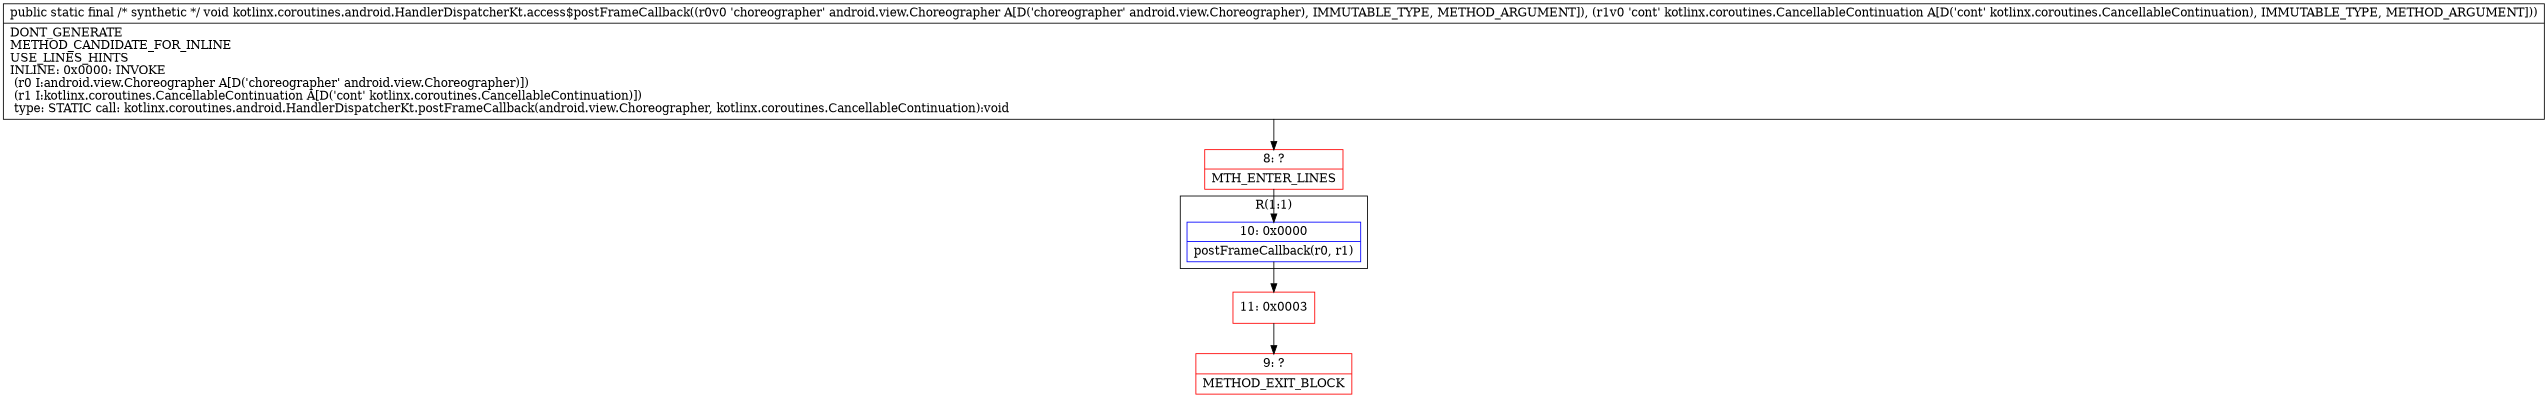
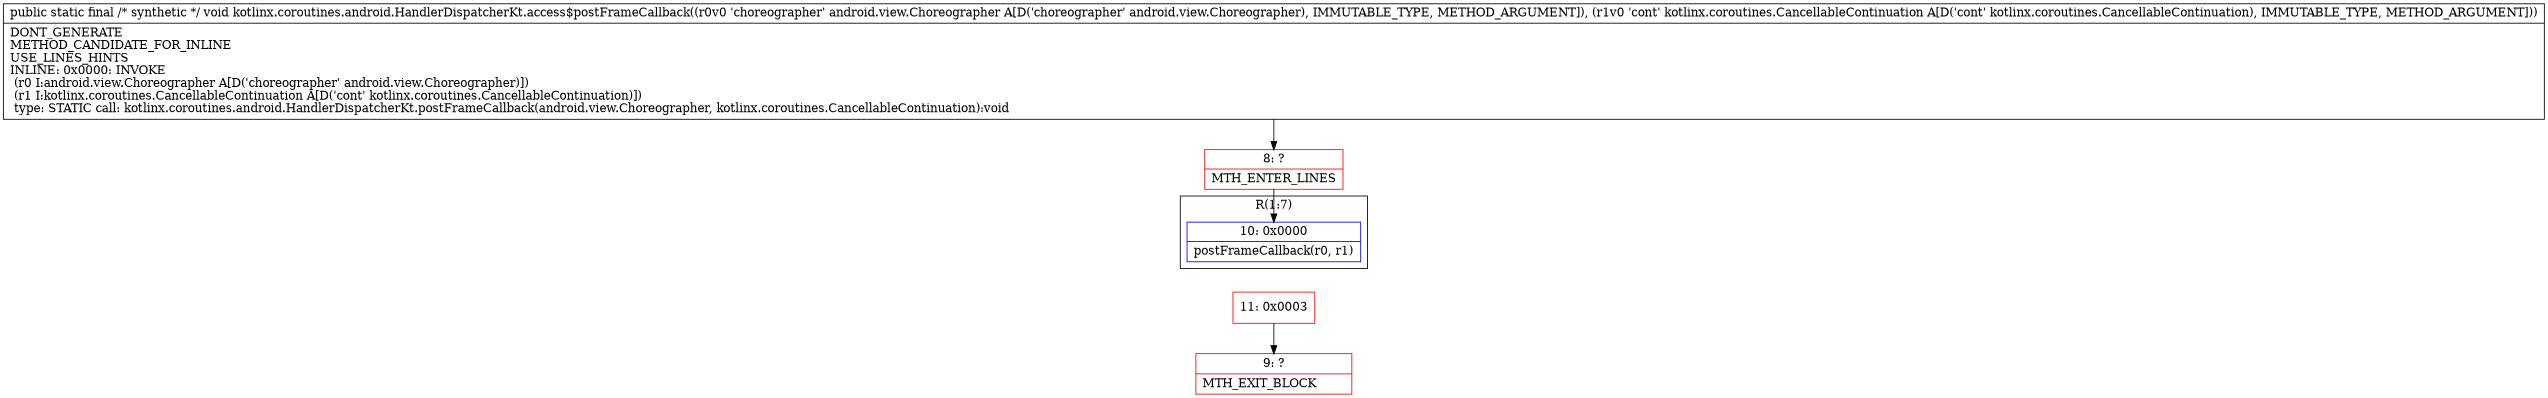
cluster "R(1:1)": label "R(1:1)" -> "R(1:7)"
edge "10: 0x0000" -> "11: 0x0003": removed
node "9: ?": text "METHOD_EXIT_BLOCK" -> "MTH_EXIT_BLOCK"
